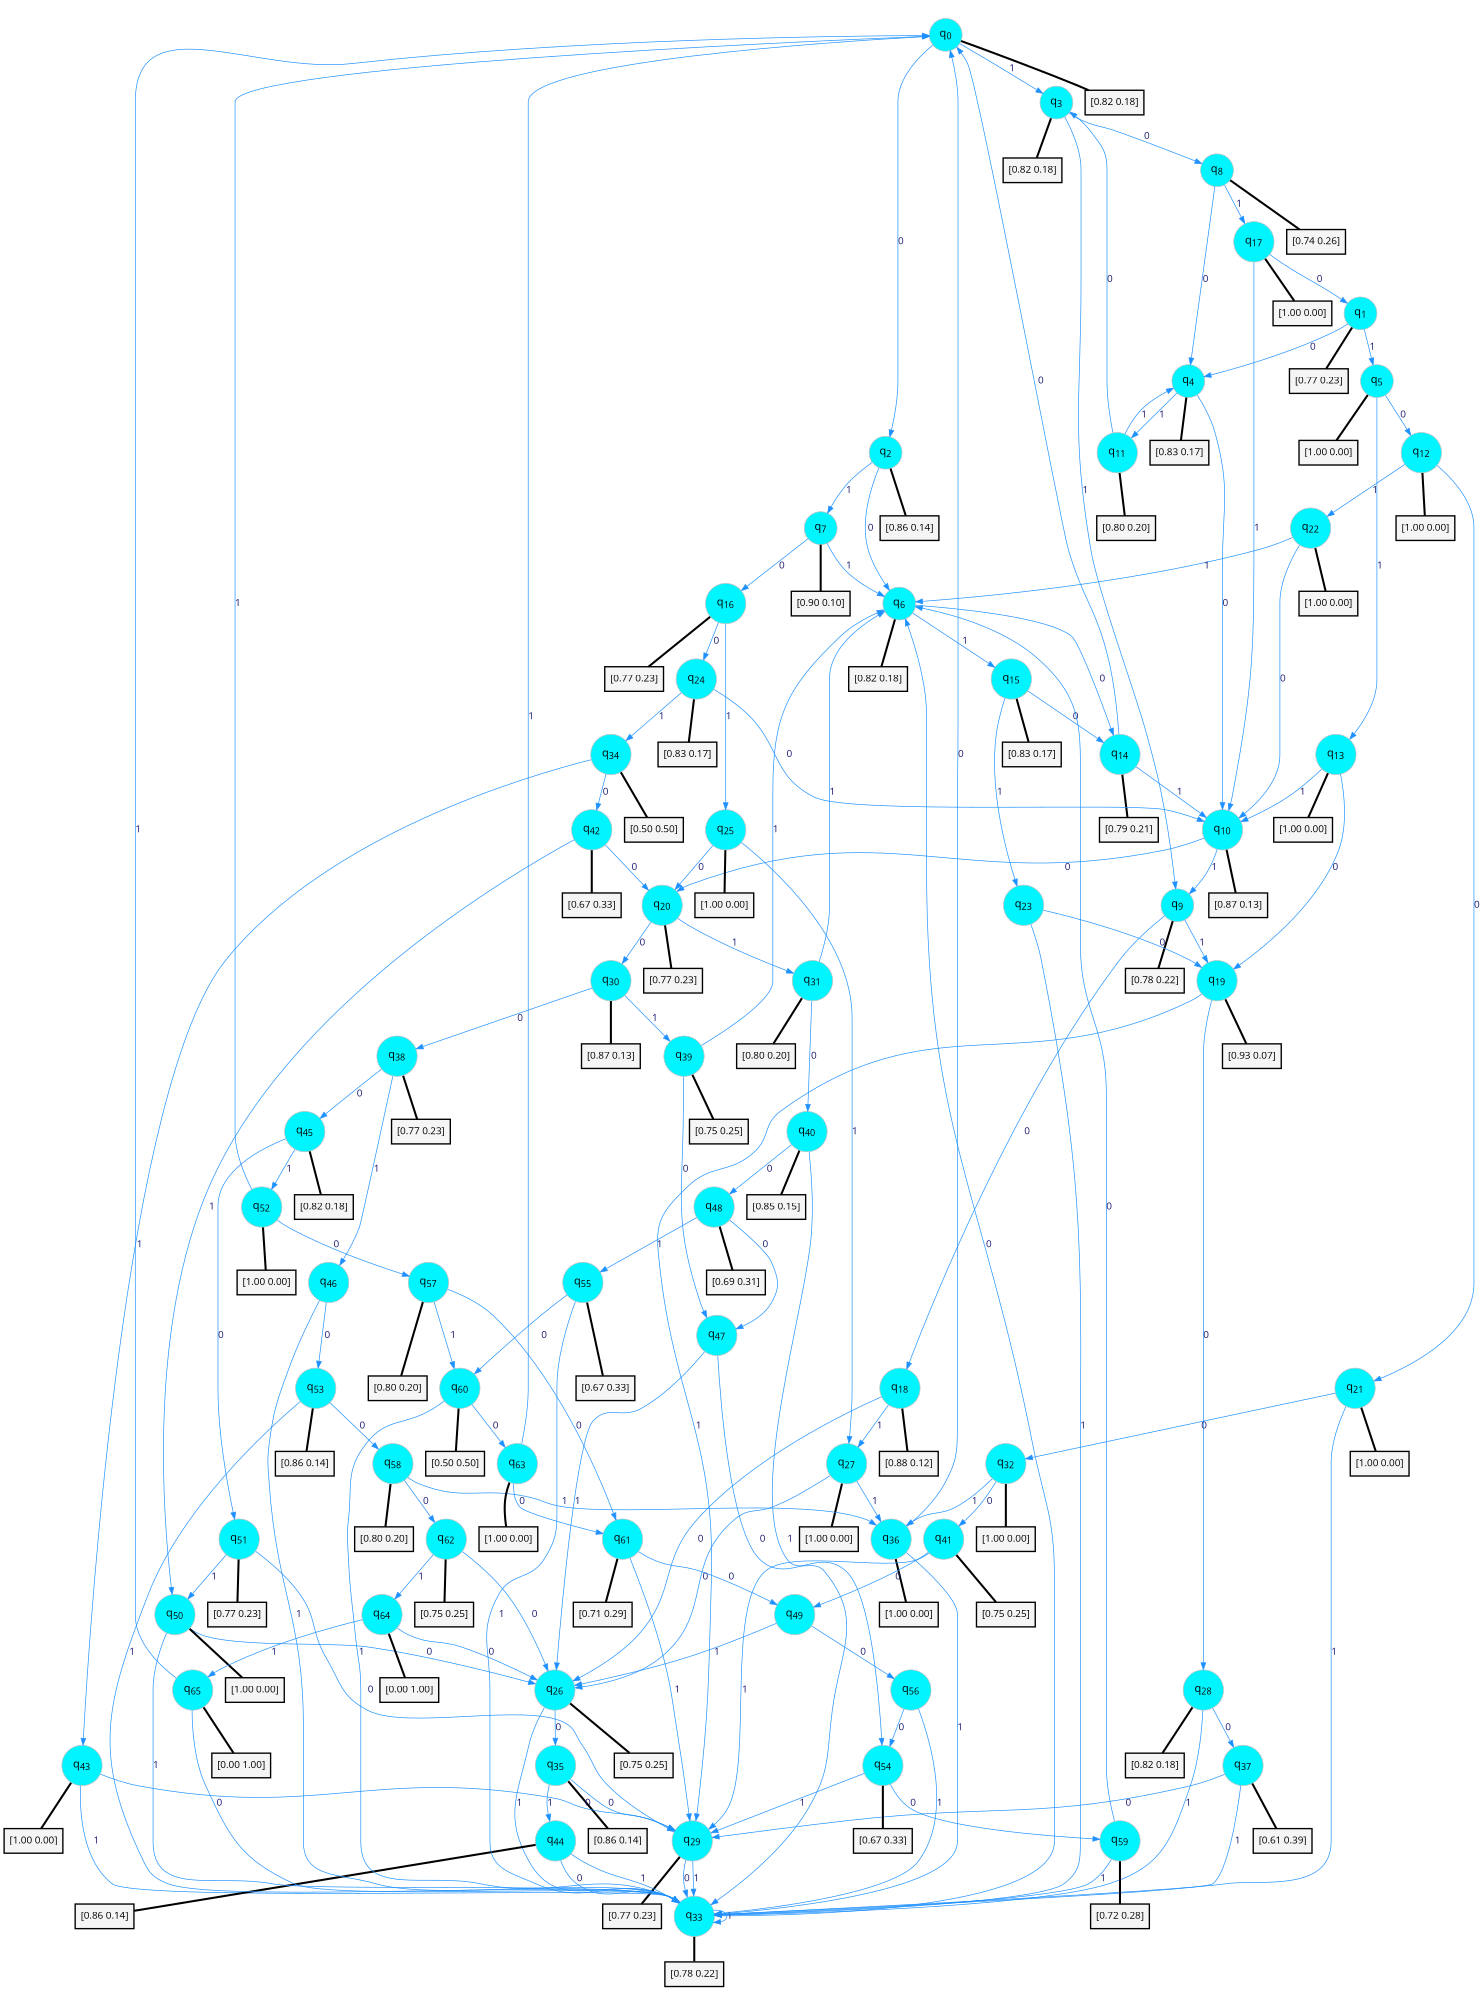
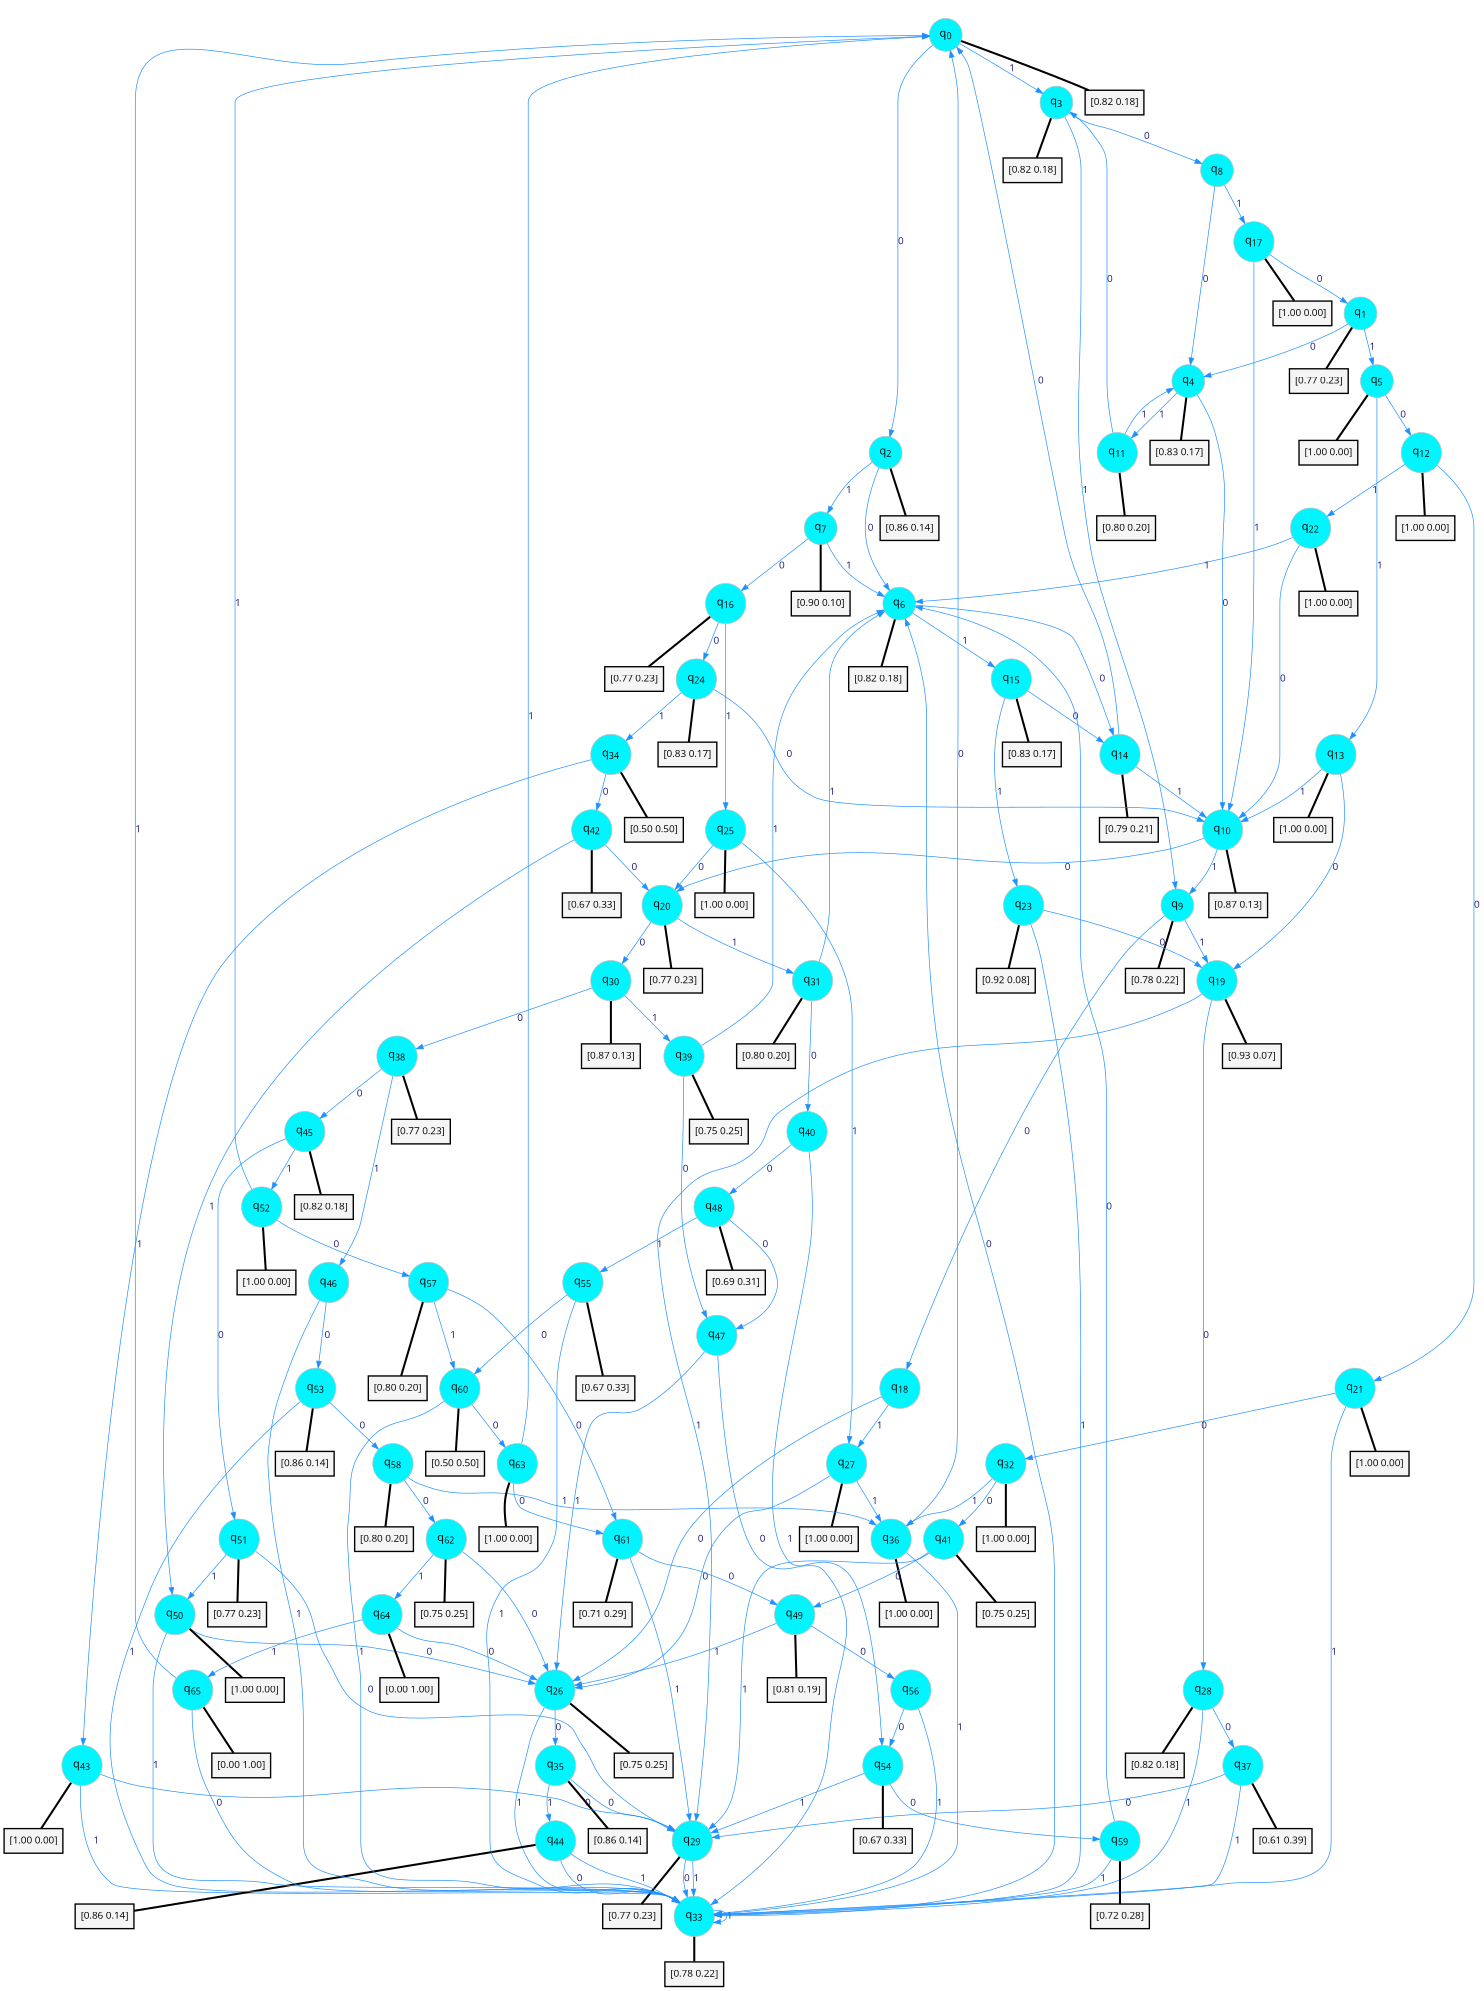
node "[0.74 0.26]": removed
node "[0.92 0.08]": added
node "[0.85 0.15]": removed
node "[0.88 0.12]": removed
node "[0.81 0.19]": added
